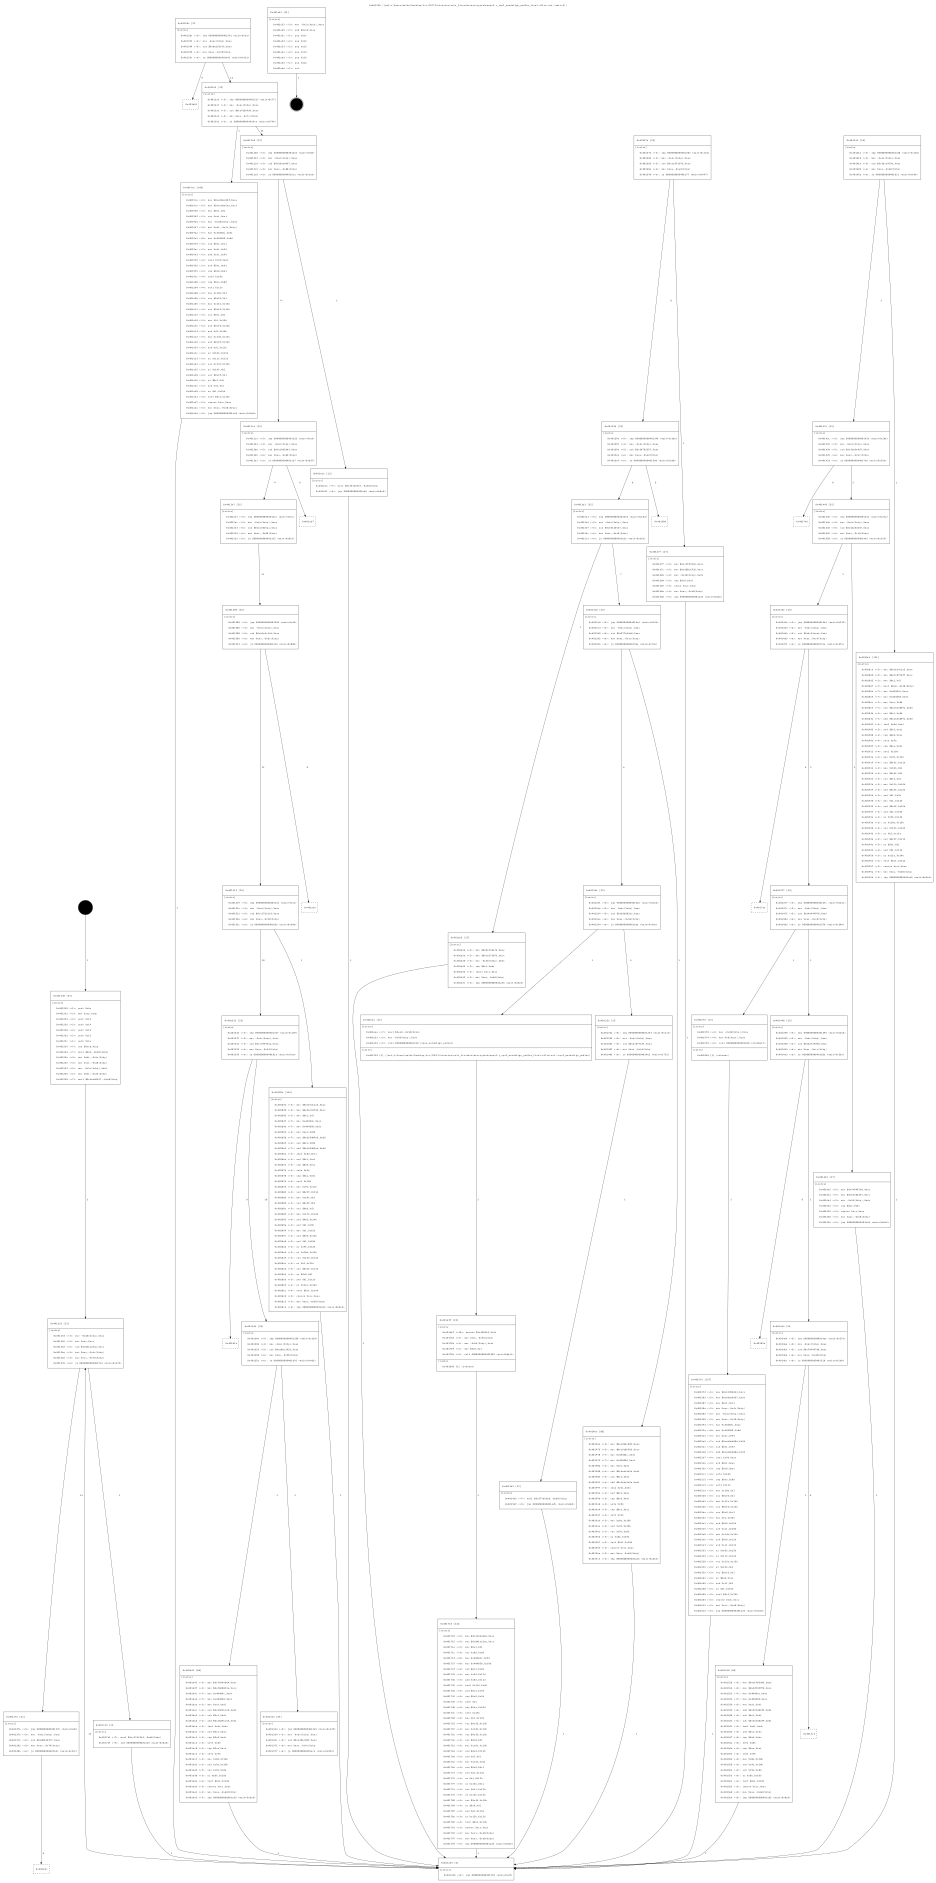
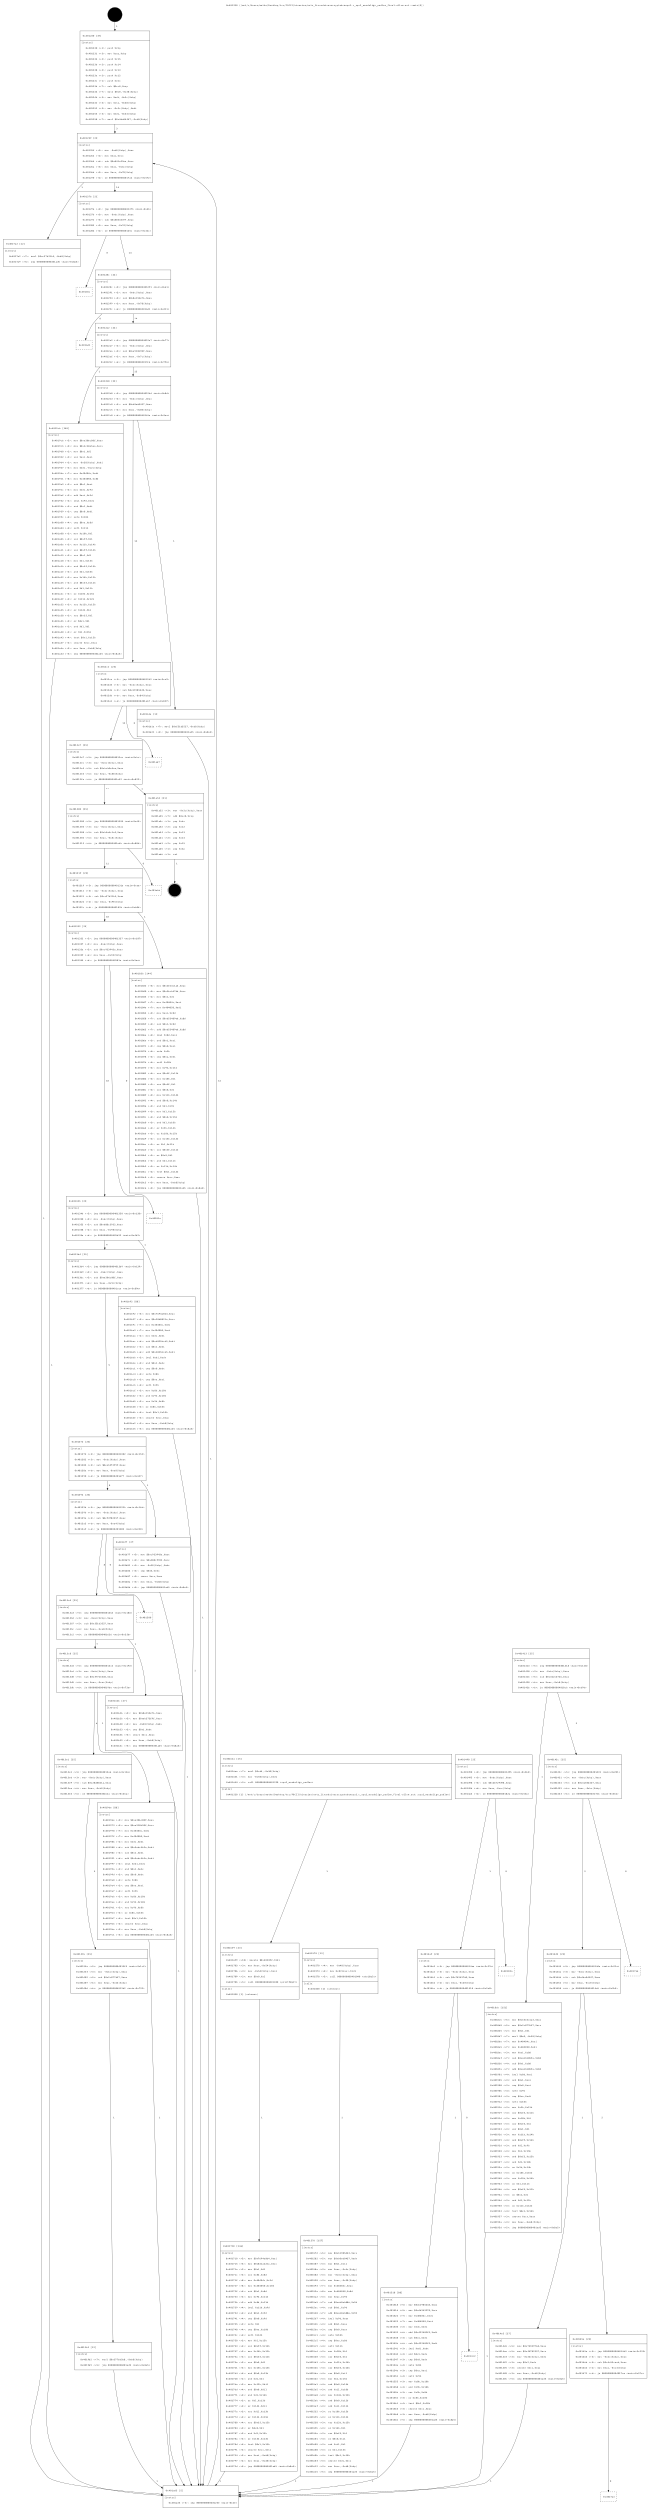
edge "0x401276 [22]" -> "0x40128c [22]": added, label "14"
edge "0x4012e7 [25]" -> "0x401a52 [21]": added, label "1"
node "0x401477 [25]": removed
edge "0x4013e1 [25]" -> "0x4016ea [15]": removed, label "1"
edge "0x401364 [25]" -> "0x40137d [25]": added, label "9"
